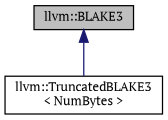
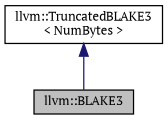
edge "llvm::TruncatedBLAKE3 < NumBytes >" -> "llvm::BLAKE3": reversed
